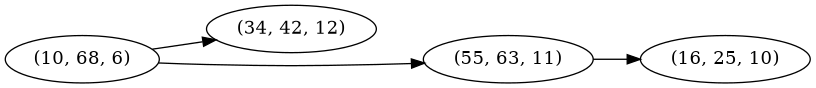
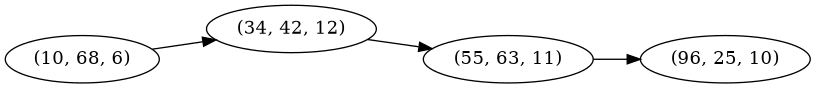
node "(16, 25, 10)": label "(16, 25, 10)" -> "(96, 25, 10)"
edge "(10, 68, 6)" -> "(55, 63, 11)": now "(34, 42, 12)" -> "(55, 63, 11)"
